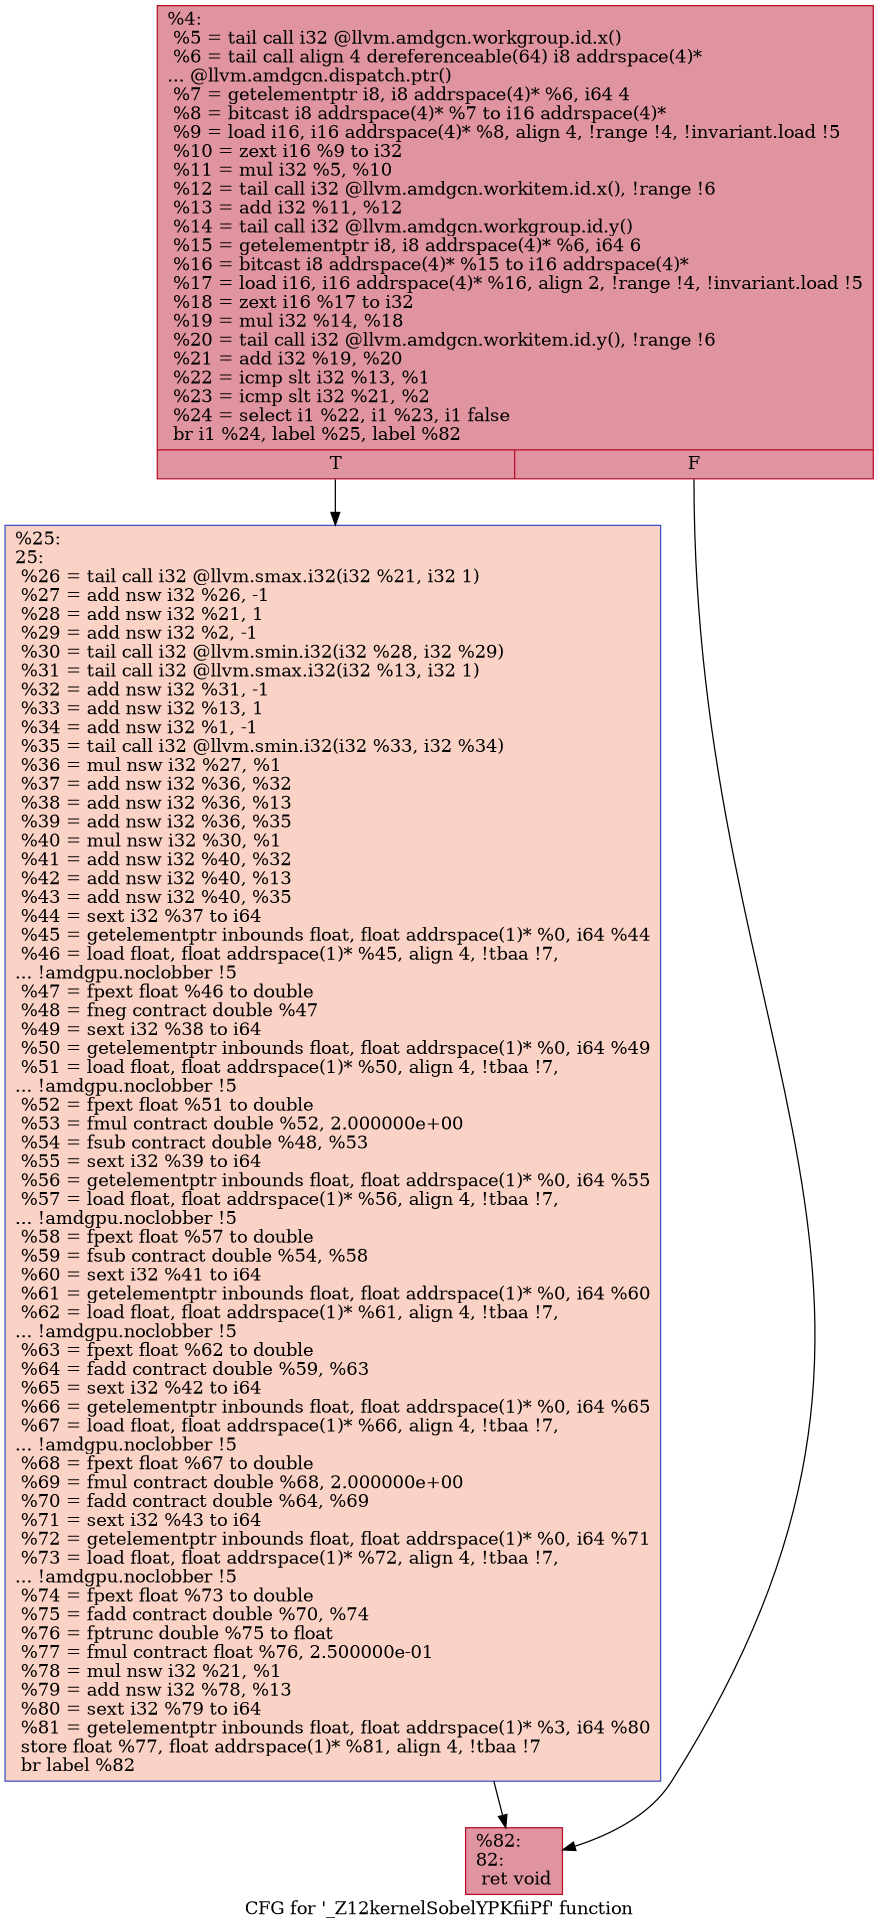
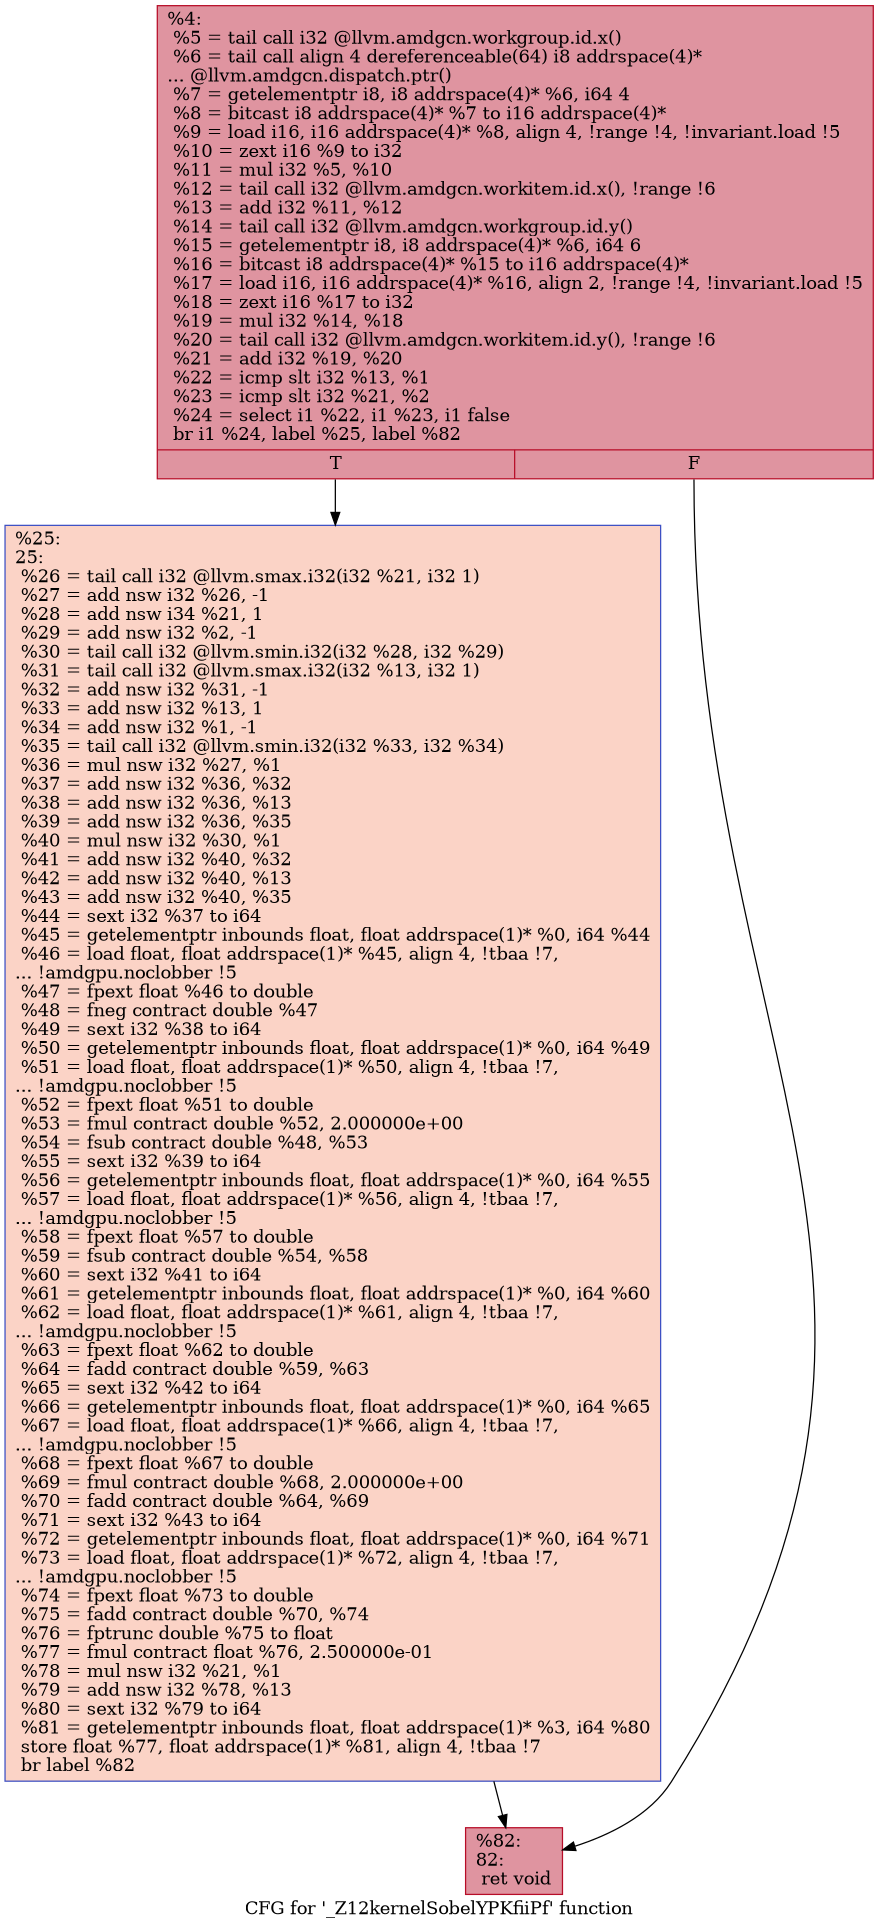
node "%25:": text "%28 = add nsw i32 %21, 1" -> "%28 = add nsw i34 %21, 1"
